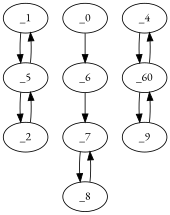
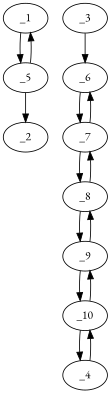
node "_0": label "_0" -> "_3"
node "_60": label "_60" -> "_10"
edge "_2" -> "_5": removed
edge "_7" -> "_6": added
edge "_8" -> "_9": added
edge "_9" -> "_8": added
